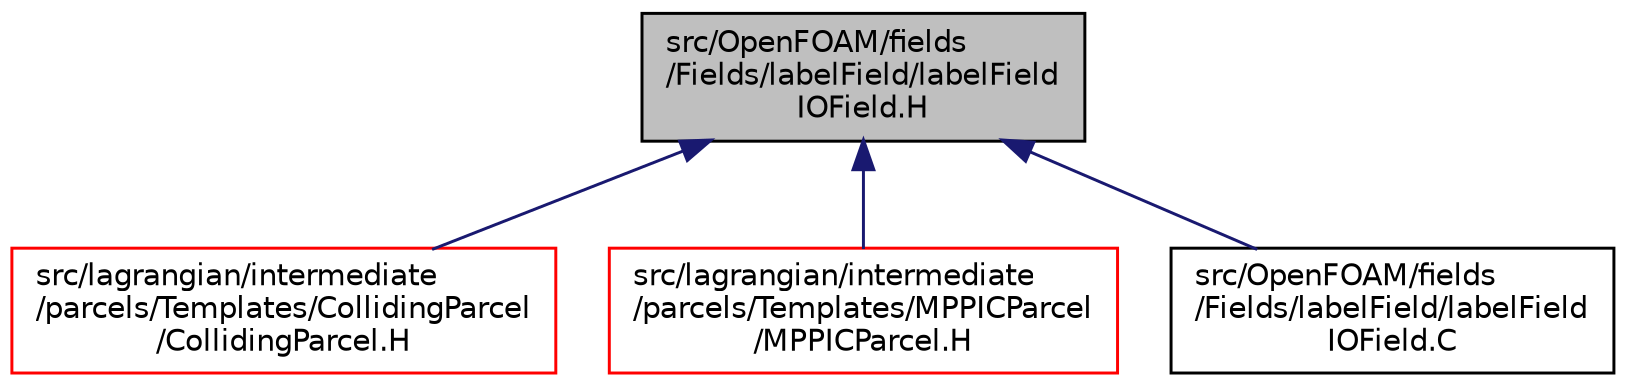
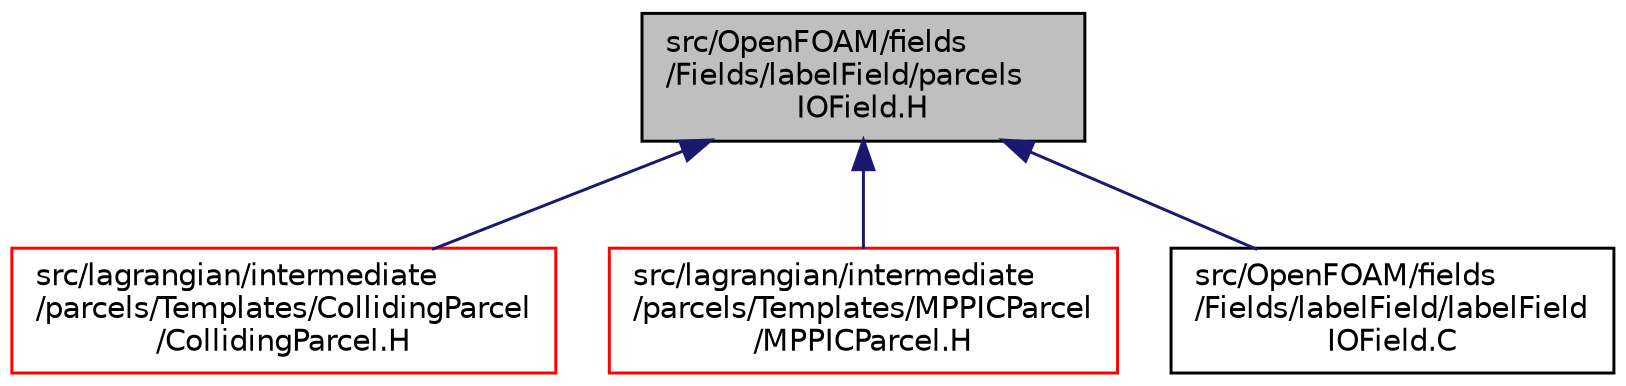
node "src/OpenFOAM/fields /Fields/labelField/labelField IOField.H": label "src/OpenFOAM/fields /Fields/labelField/labelField IOField.H" -> "src/OpenFOAM/fields /Fields/labelField/parcels IOField.H"
